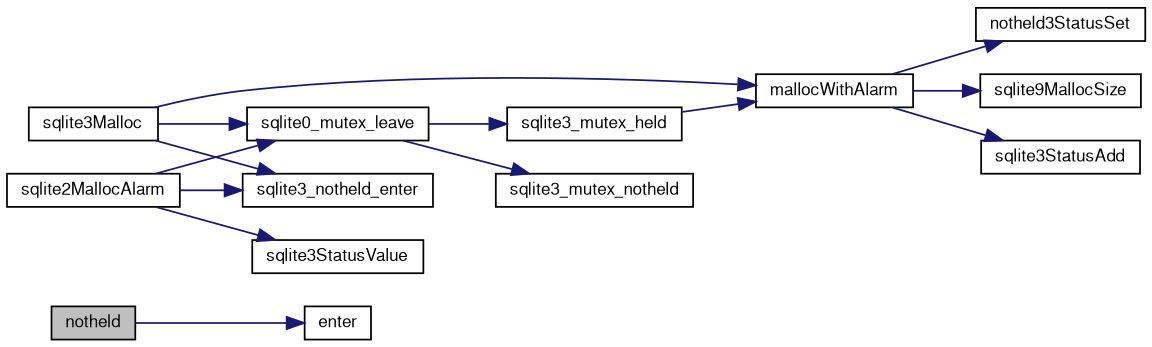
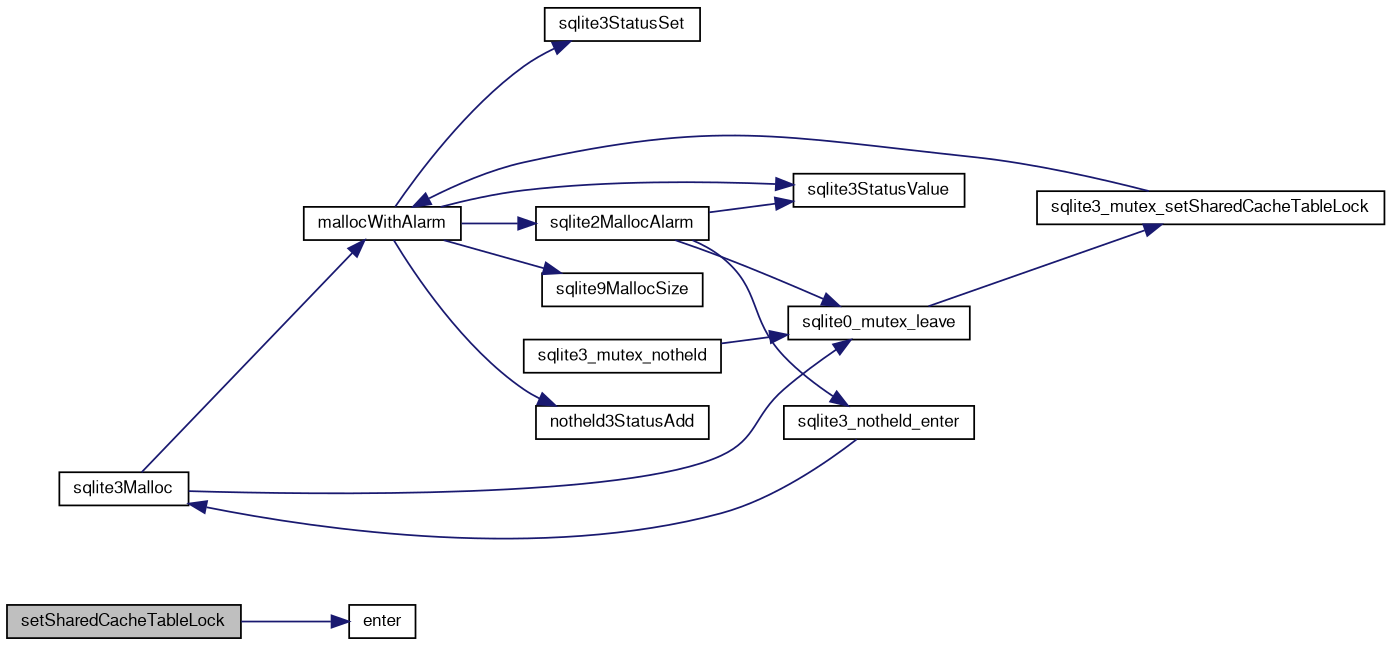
node "notheld3StatusSet": label "notheld3StatusSet" -> "sqlite3StatusSet"
node "sqlite3_mutex_held": label "sqlite3_mutex_held" -> "sqlite3_mutex_setSharedCacheTableLock"
edge "sqlite3Malloc" -> "sqlite3_notheld_enter": reversed
edge "sqlite0_mutex_leave" -> "sqlite3_mutex_notheld": reversed
node "sqlite3StatusAdd": label "sqlite3StatusAdd" -> "notheld3StatusAdd"
edge "mallocWithAlarm" -> "sqlite3StatusValue": added
edge "mallocWithAlarm" -> "sqlite2MallocAlarm": added
node "notheld": label "notheld" -> "setSharedCacheTableLock"
